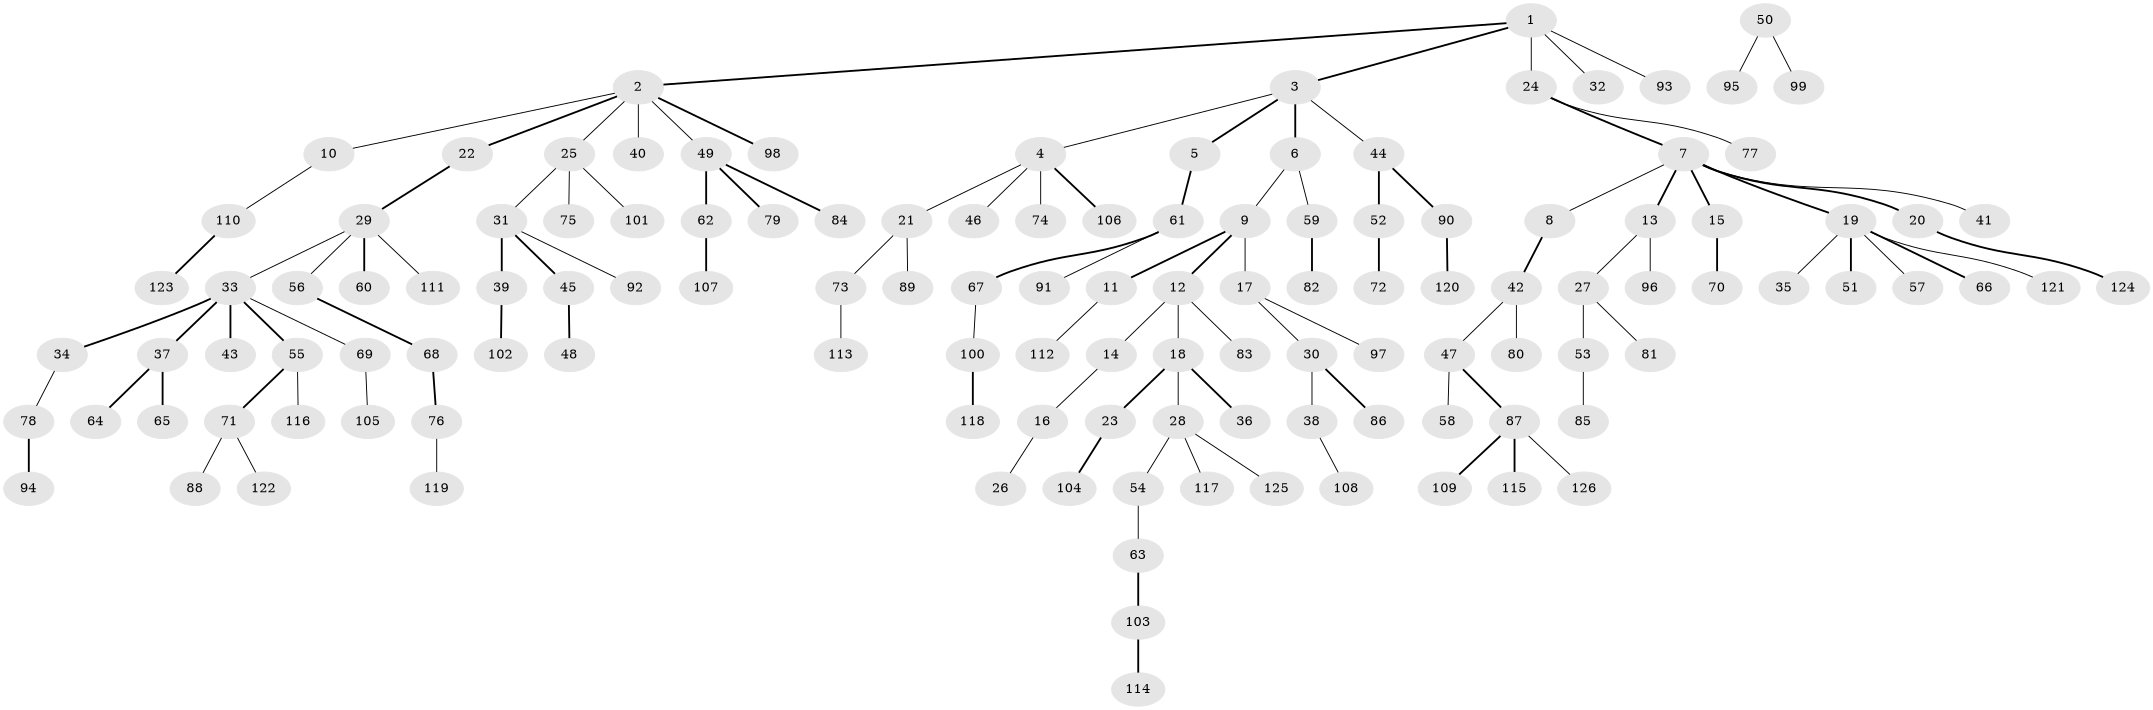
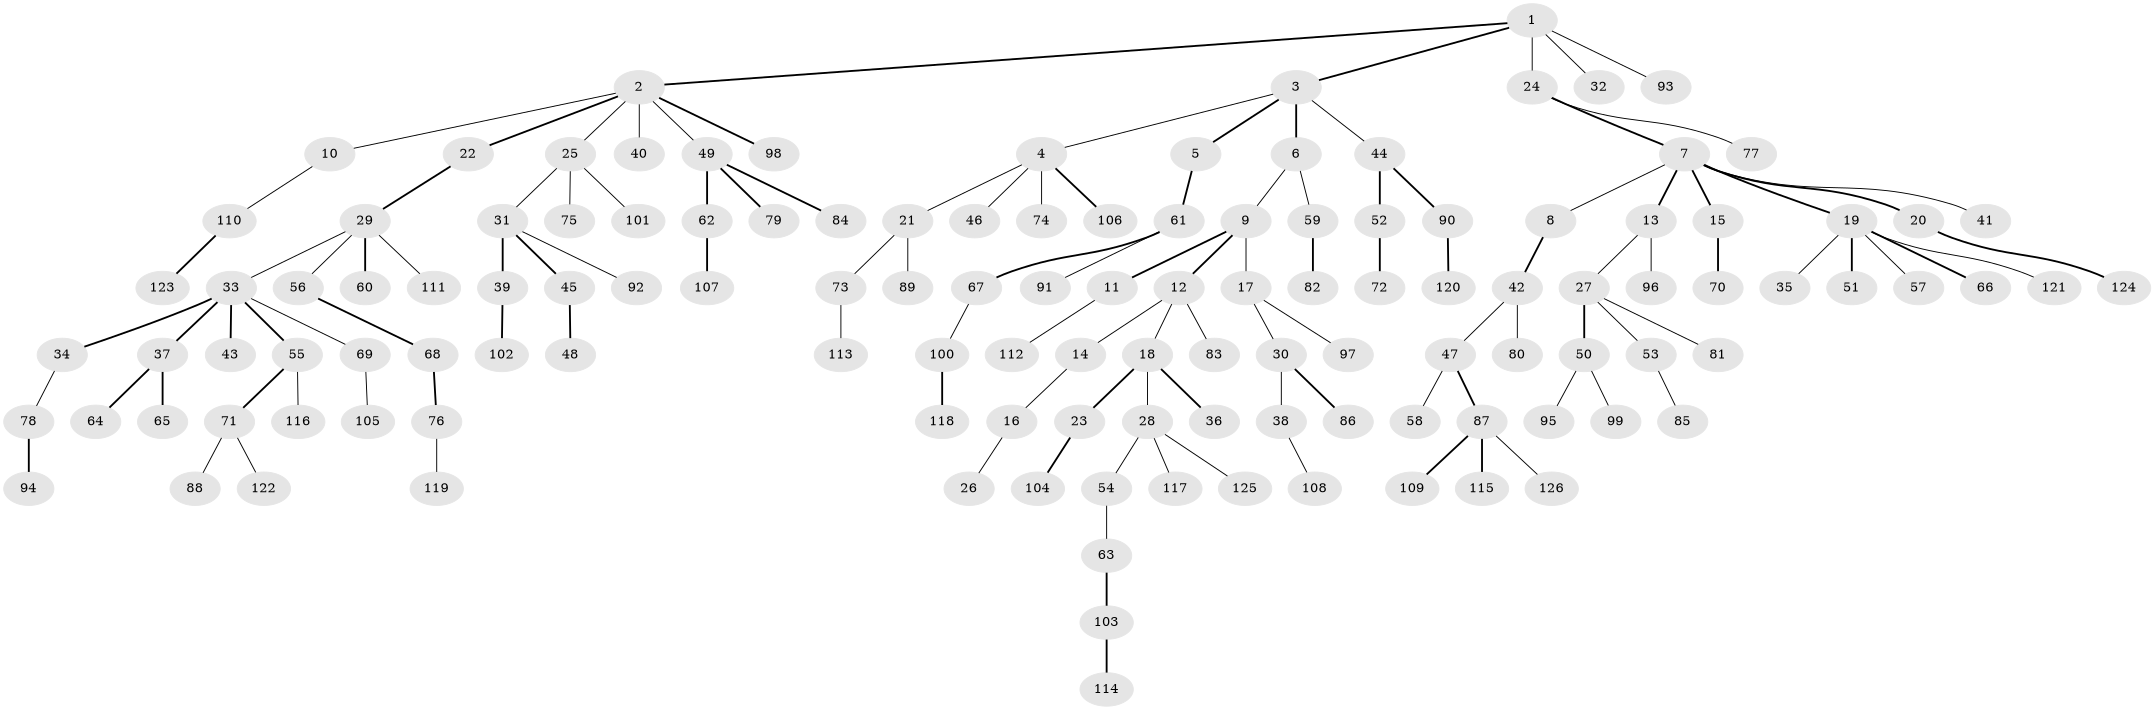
edge "27" -- "50": added
